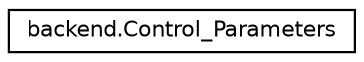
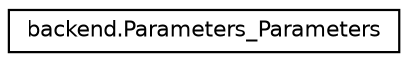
node "backend.Control_Parameters": label "backend.Control_Parameters" -> "backend.Parameters_Parameters"
